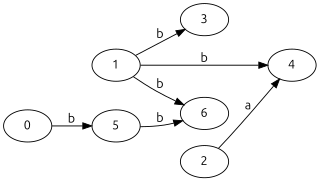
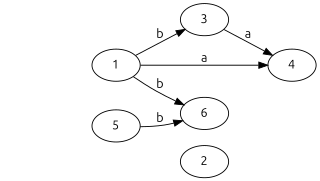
edge "1" -> "4": label "b" -> "a"
edge "2" -> "4": now "3" -> "4"
node "0": removed
